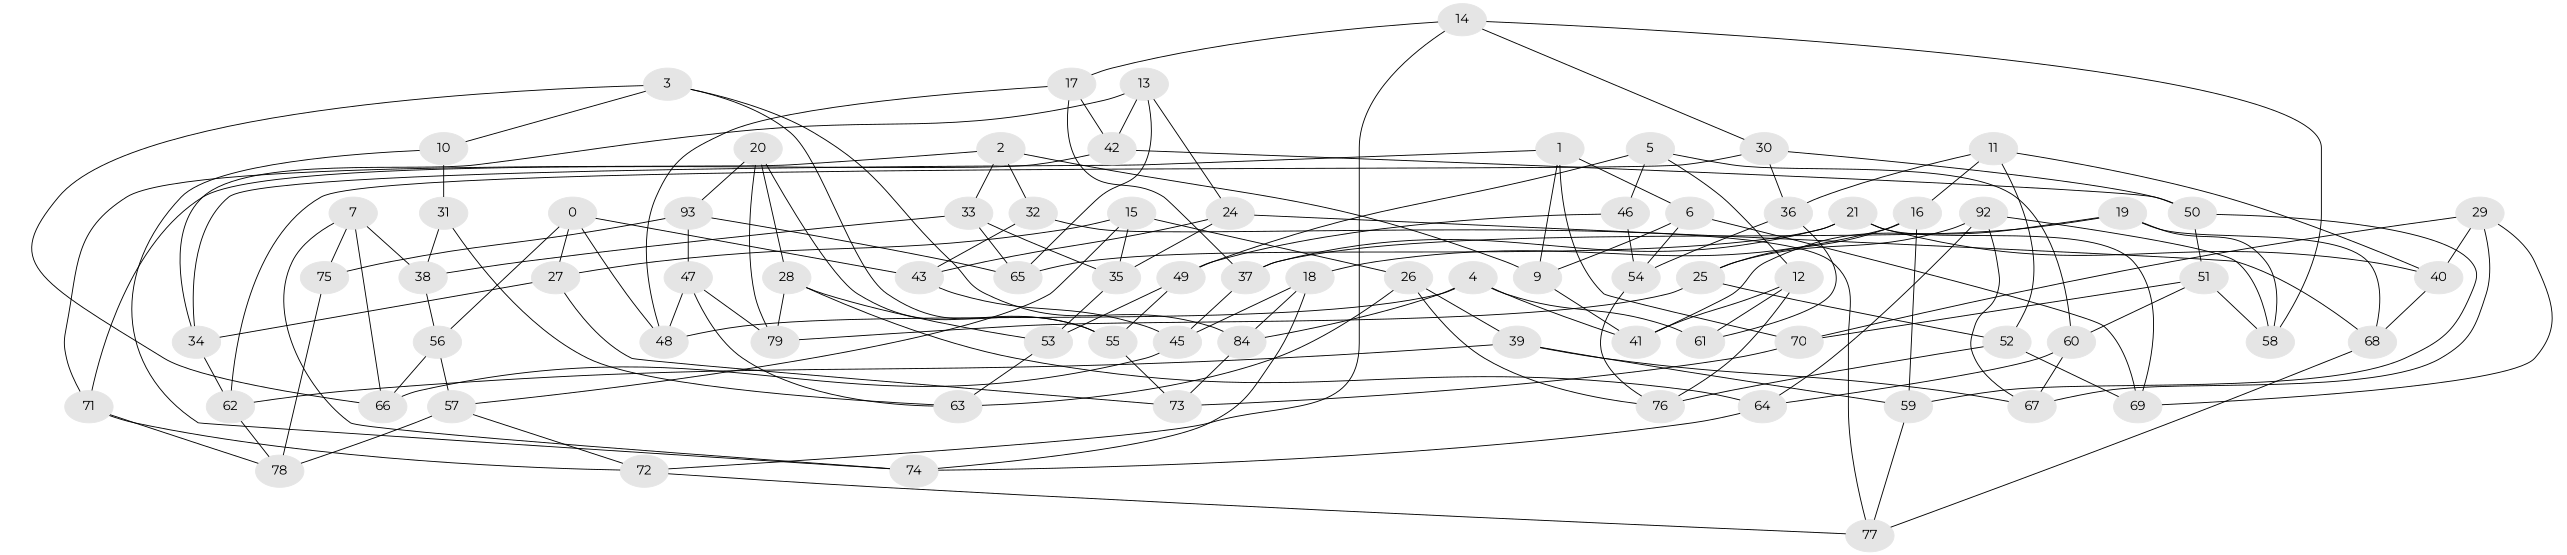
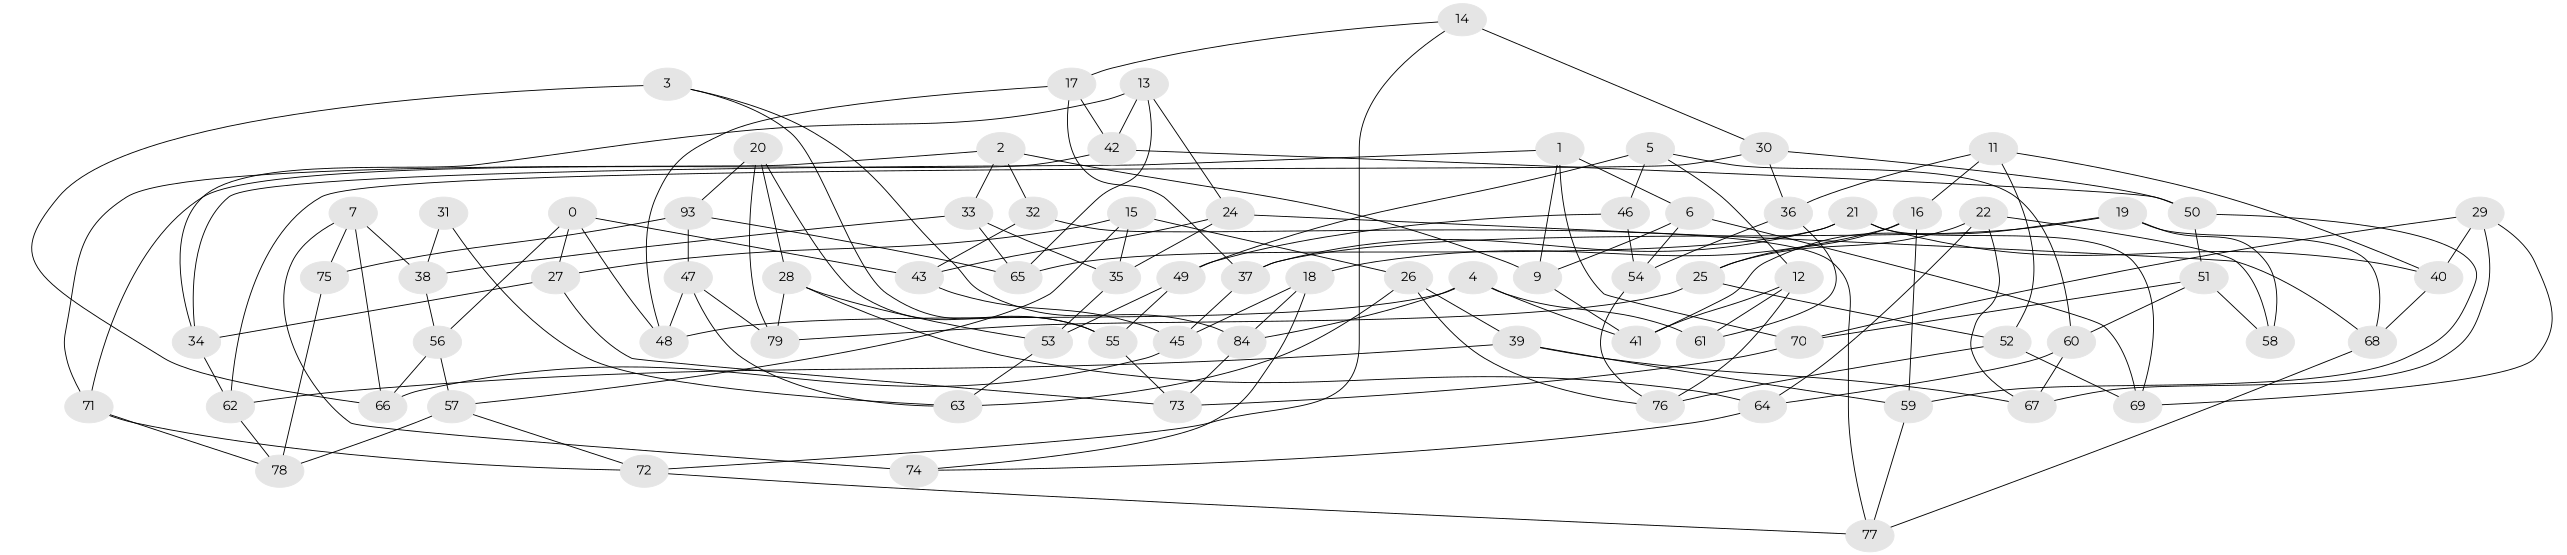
edge "14" -- "58": removed
node "10": removed
node "92": label "92" -> "22"
